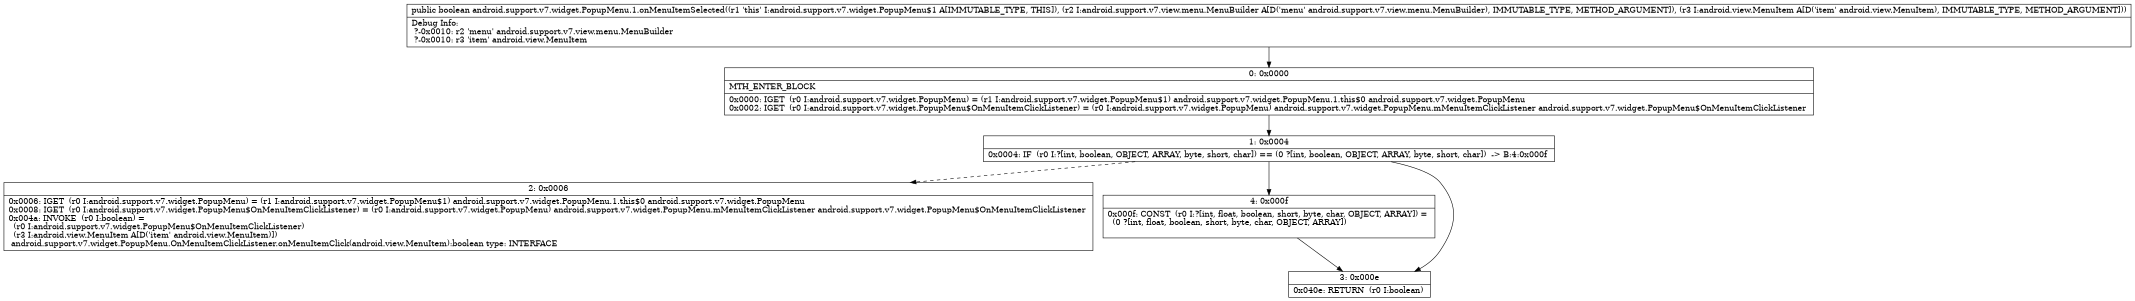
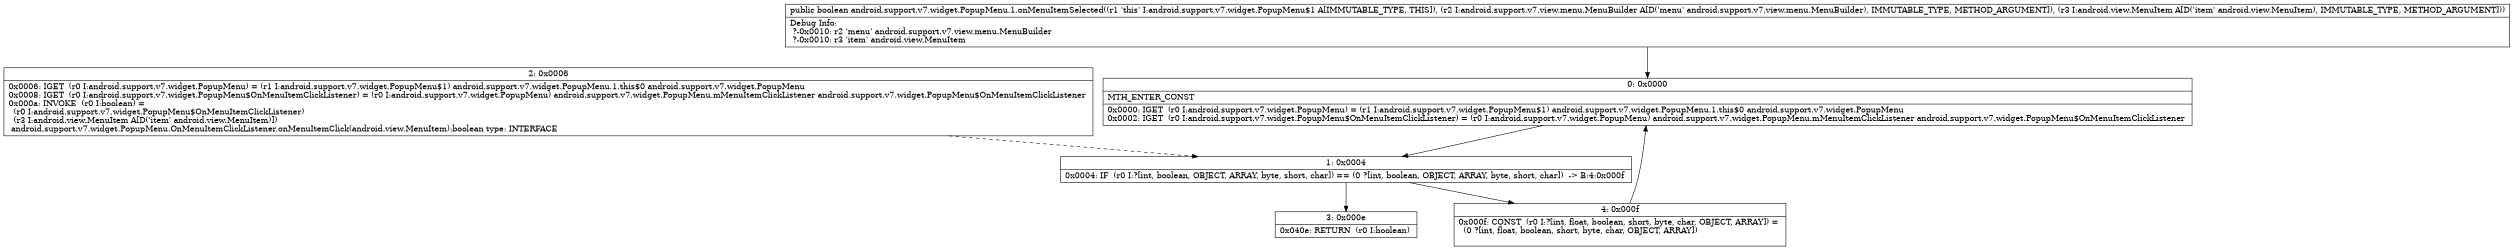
node "0: 0x0000": text "MTH_ENTER_BLOCK" -> "MTH_ENTER_CONST"
edge "1: 0x0004" -> "2: 0x0006": reversed
node "2: 0x0006": text "0x004a: INVOKE  (r0 I:boolean) =" -> "0x000a: INVOKE  (r0 I:boolean) ="
edge "4: 0x000f" -> "3: 0x000e": now "4: 0x000f" -> "0: 0x0000"
